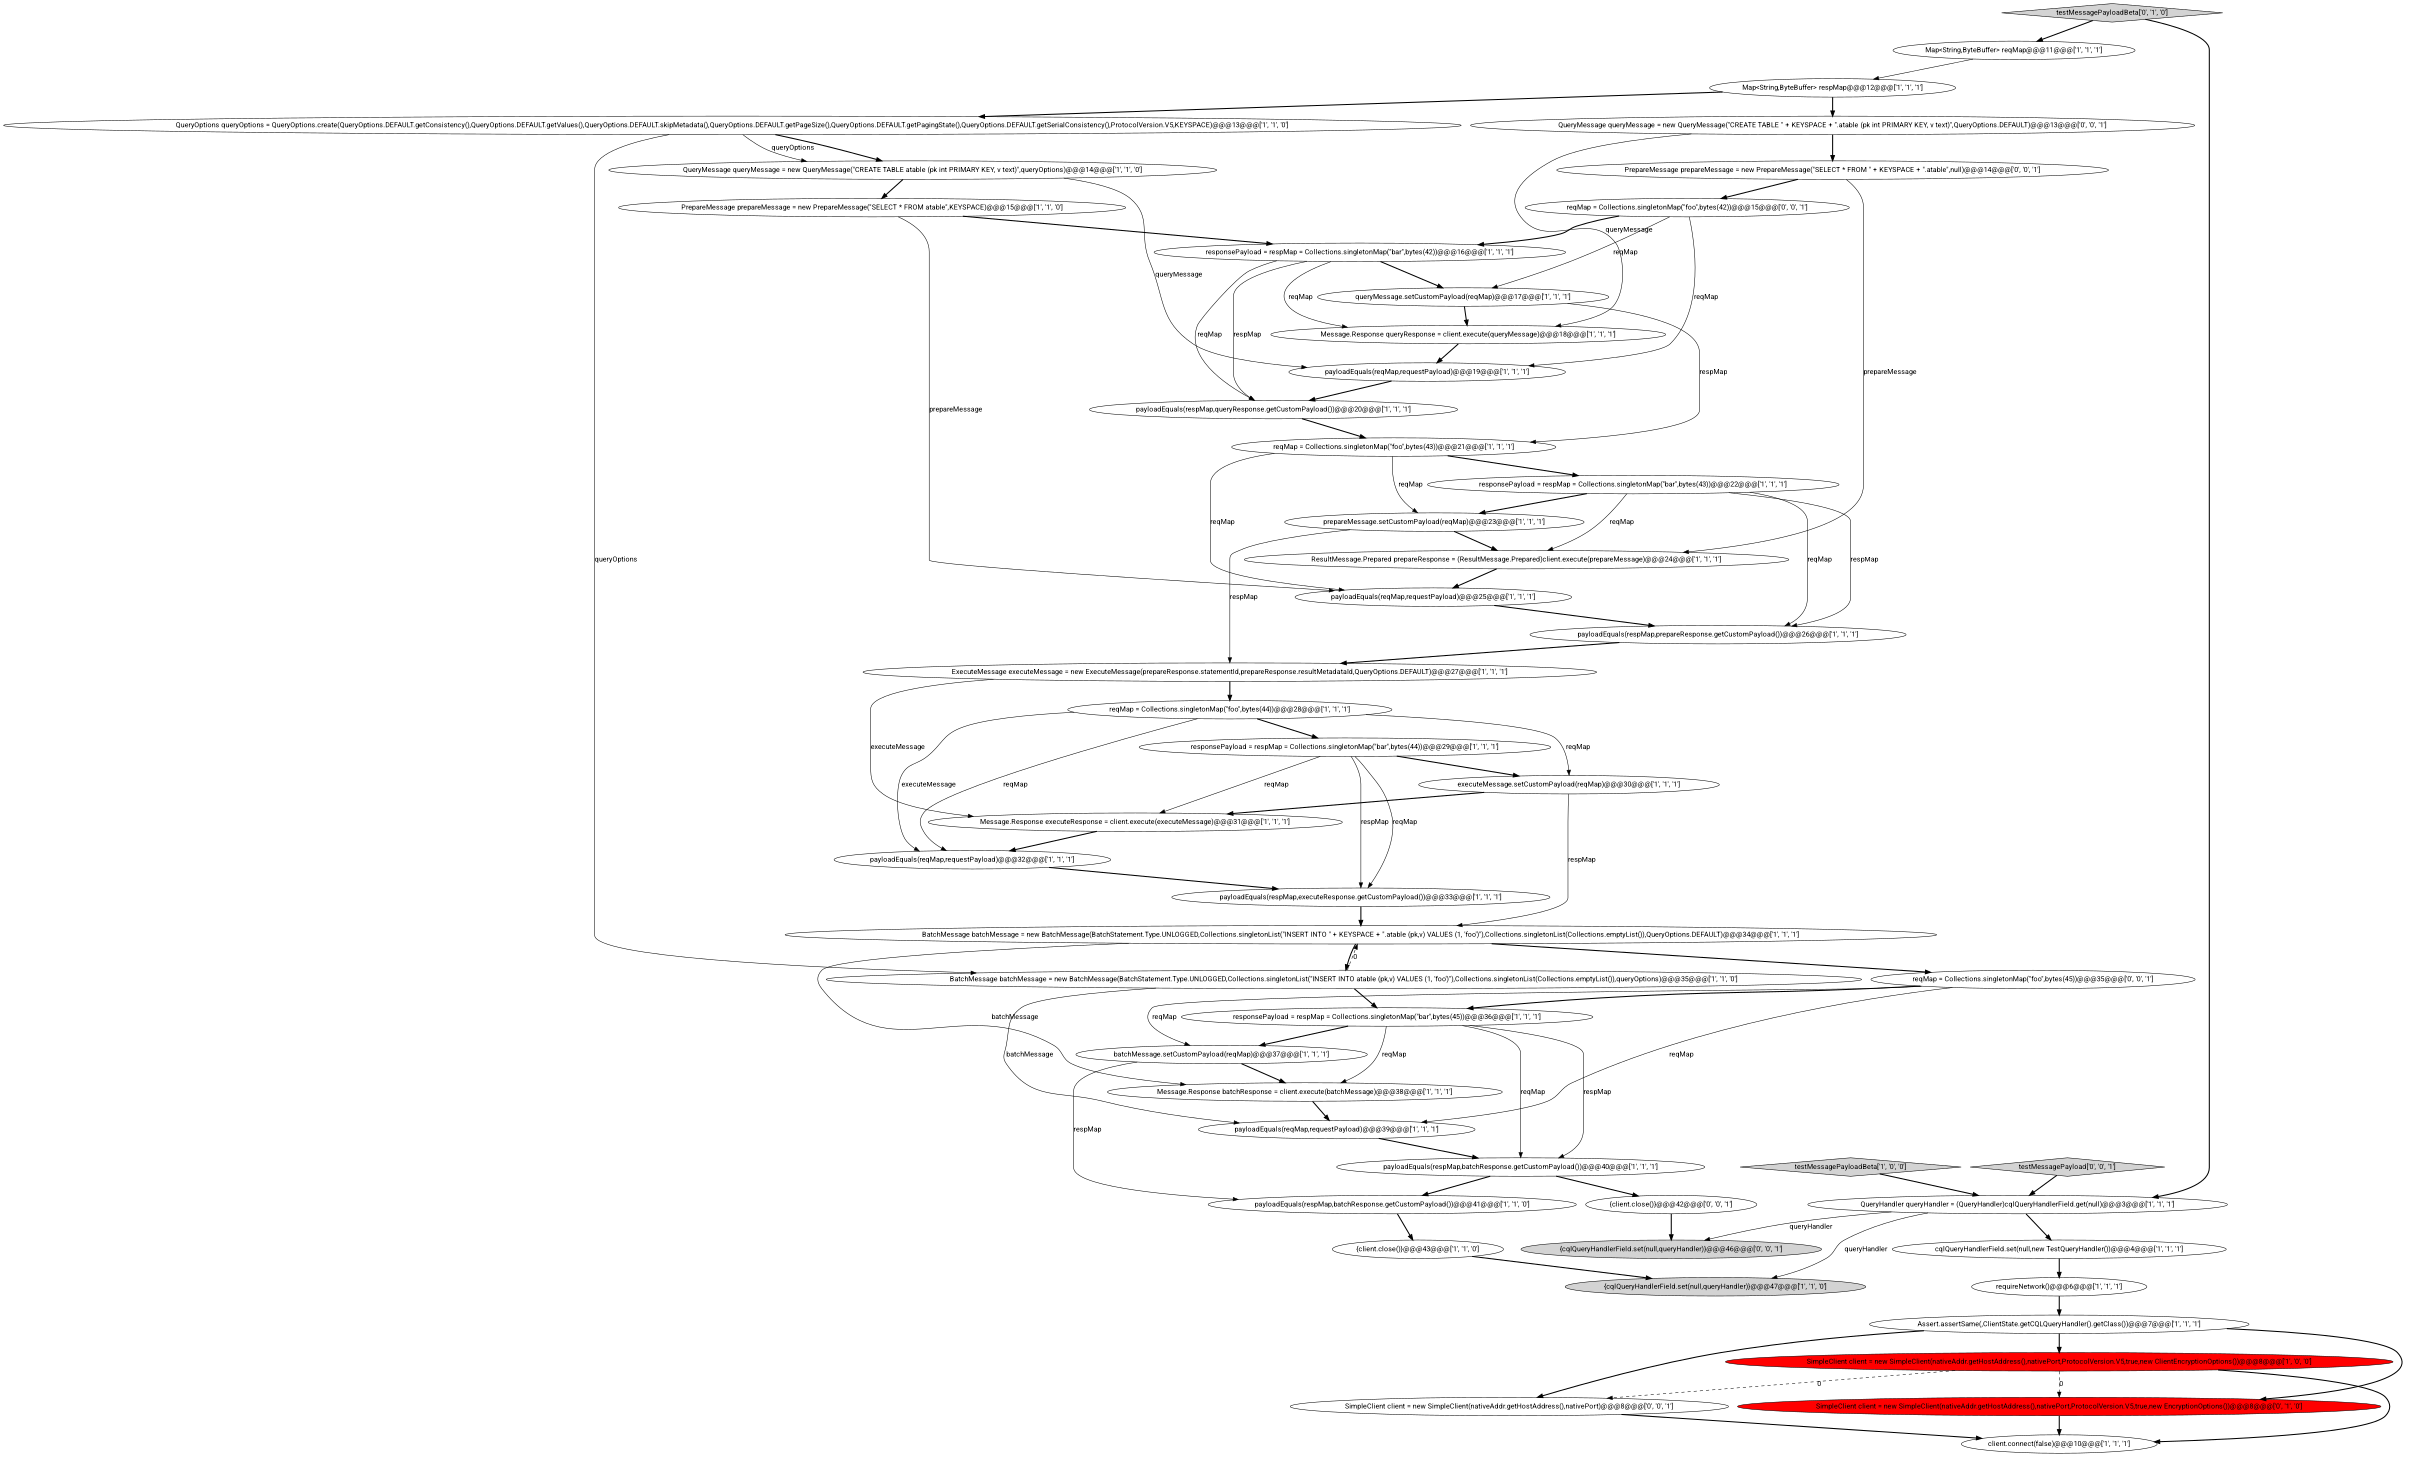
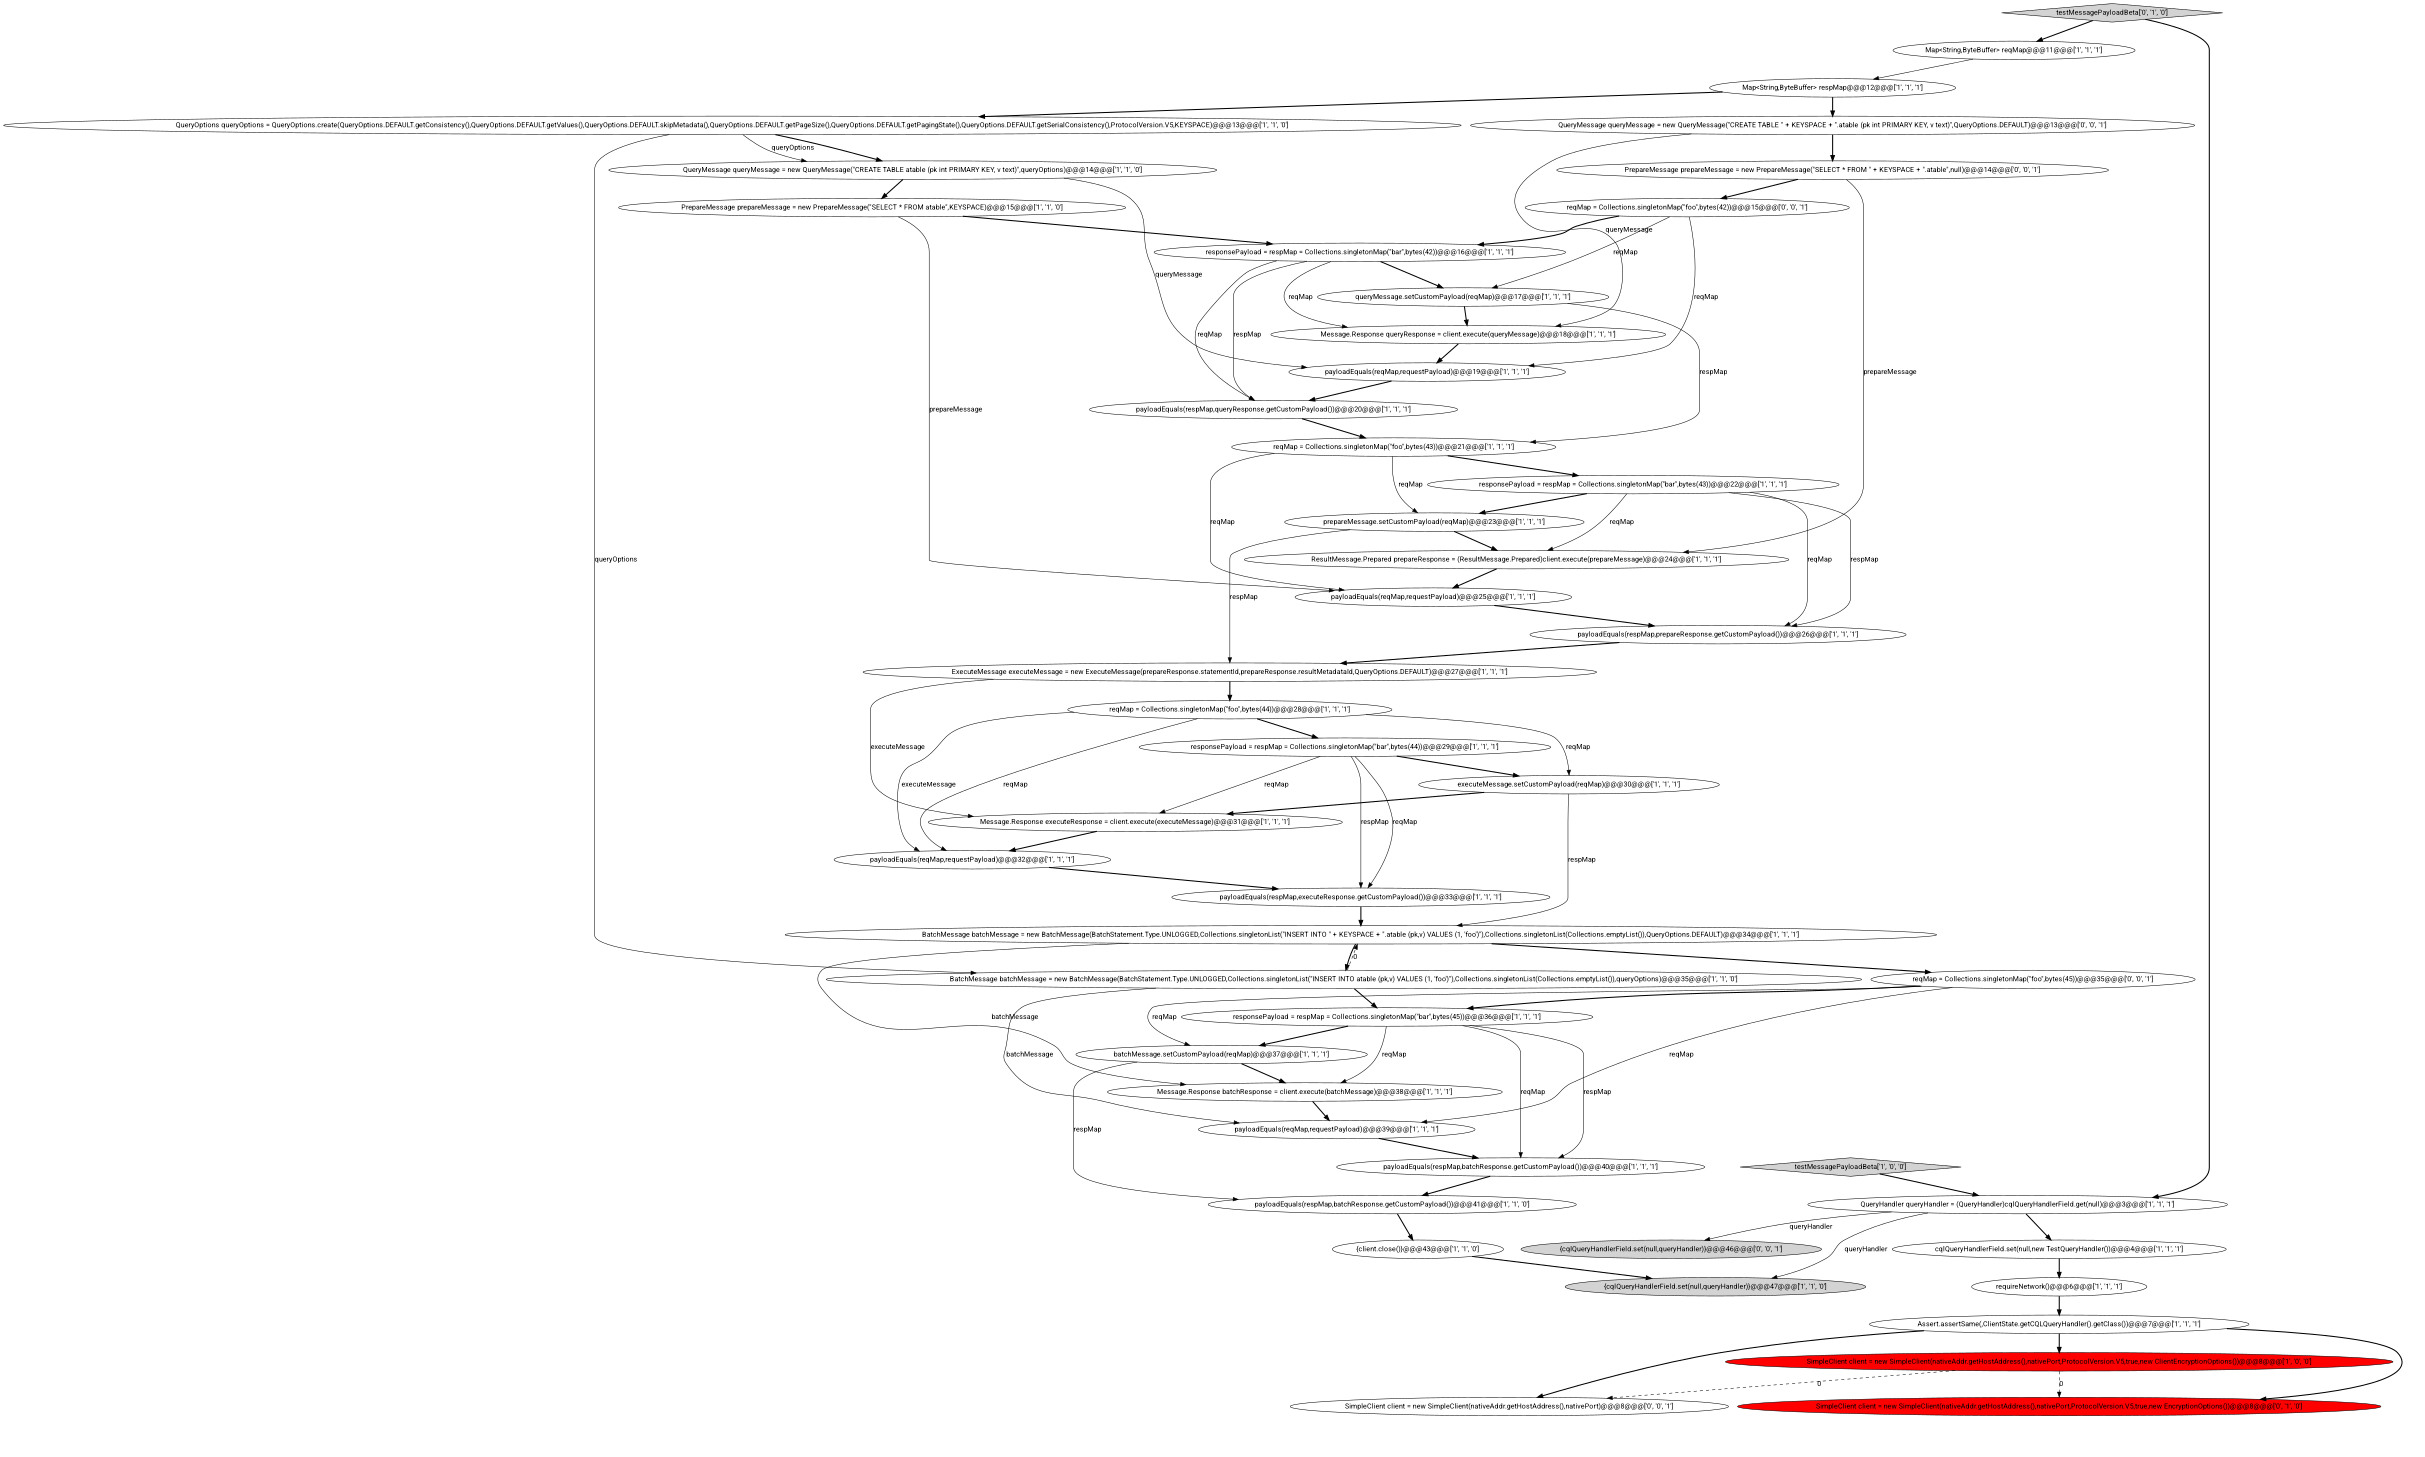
node "testMessagePayload['0', '0', '1']": removed
node "{client.close()}@@@42@@@['0', '0', '1']": removed
node "client.connect(false)@@@10@@@['1', '1', '1']": removed
